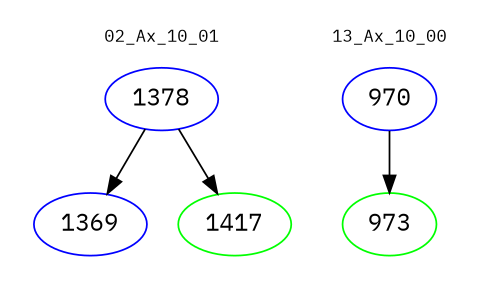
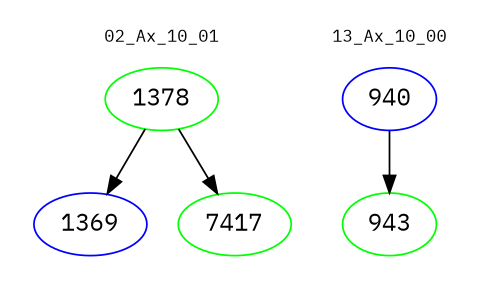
node "1378": color blue -> green
node "970": label "970" -> "940"
node "1417": label "1417" -> "7417"
node "973": label "973" -> "943"
